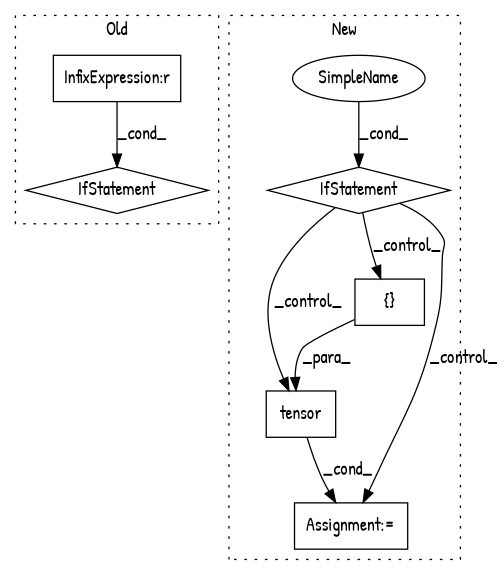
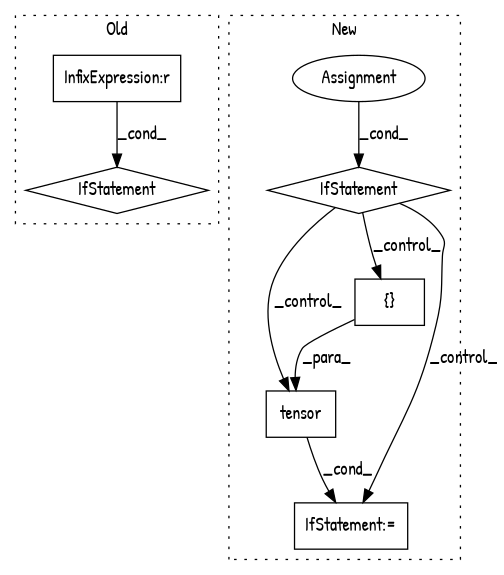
node "SimpleName": label "SimpleName" -> "Assignment"
node "Assignment:=": label "Assignment:=" -> "IfStatement:="
